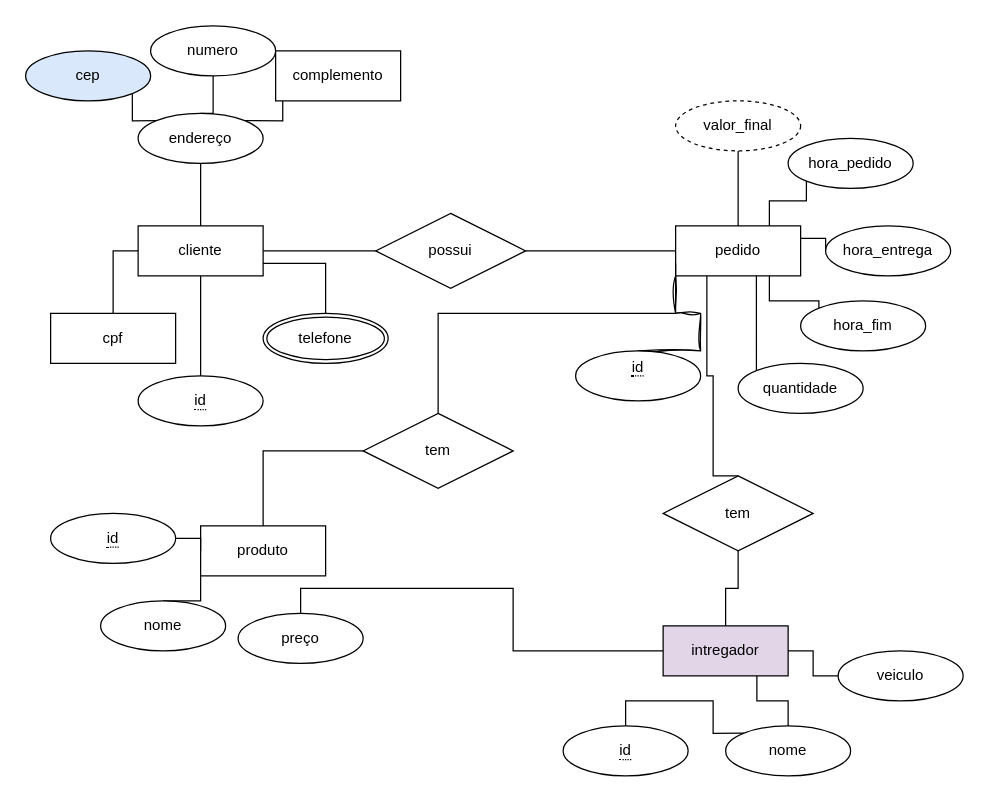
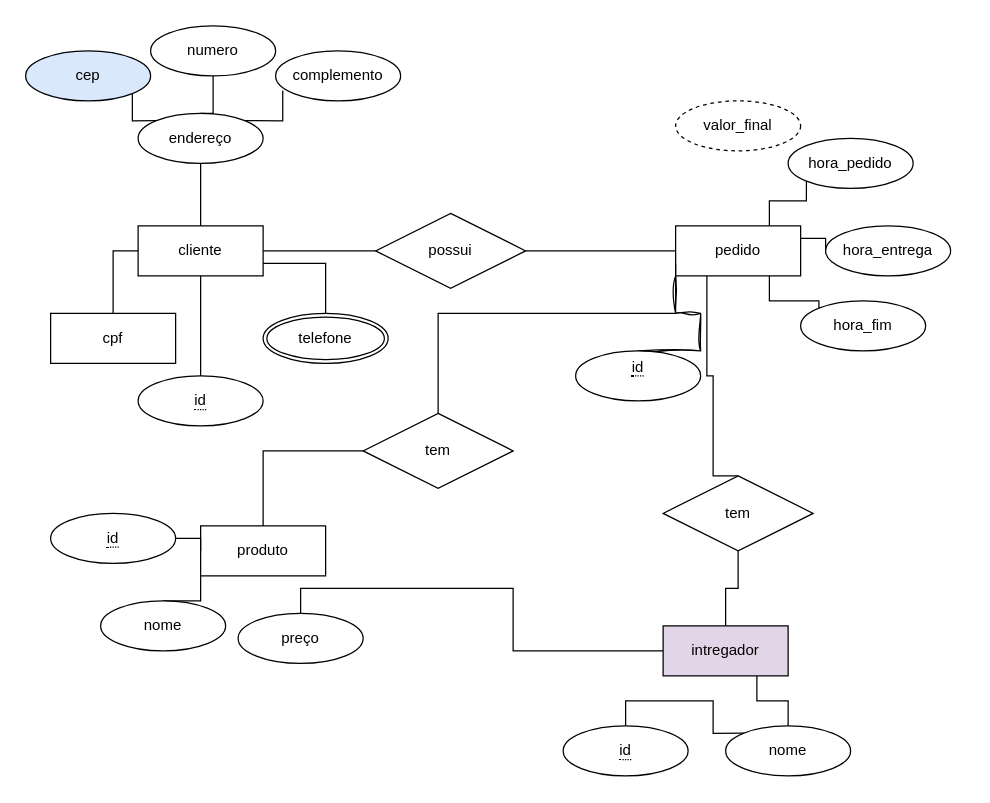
node "complemento": shape rectangle -> ellipse
edge "valor_final" -- "pedido": removed
edge "pedido" -- "quantidade": removed
node "quantidade": removed
edge "intregador" -- "veiculo": removed
node "veiculo": removed
